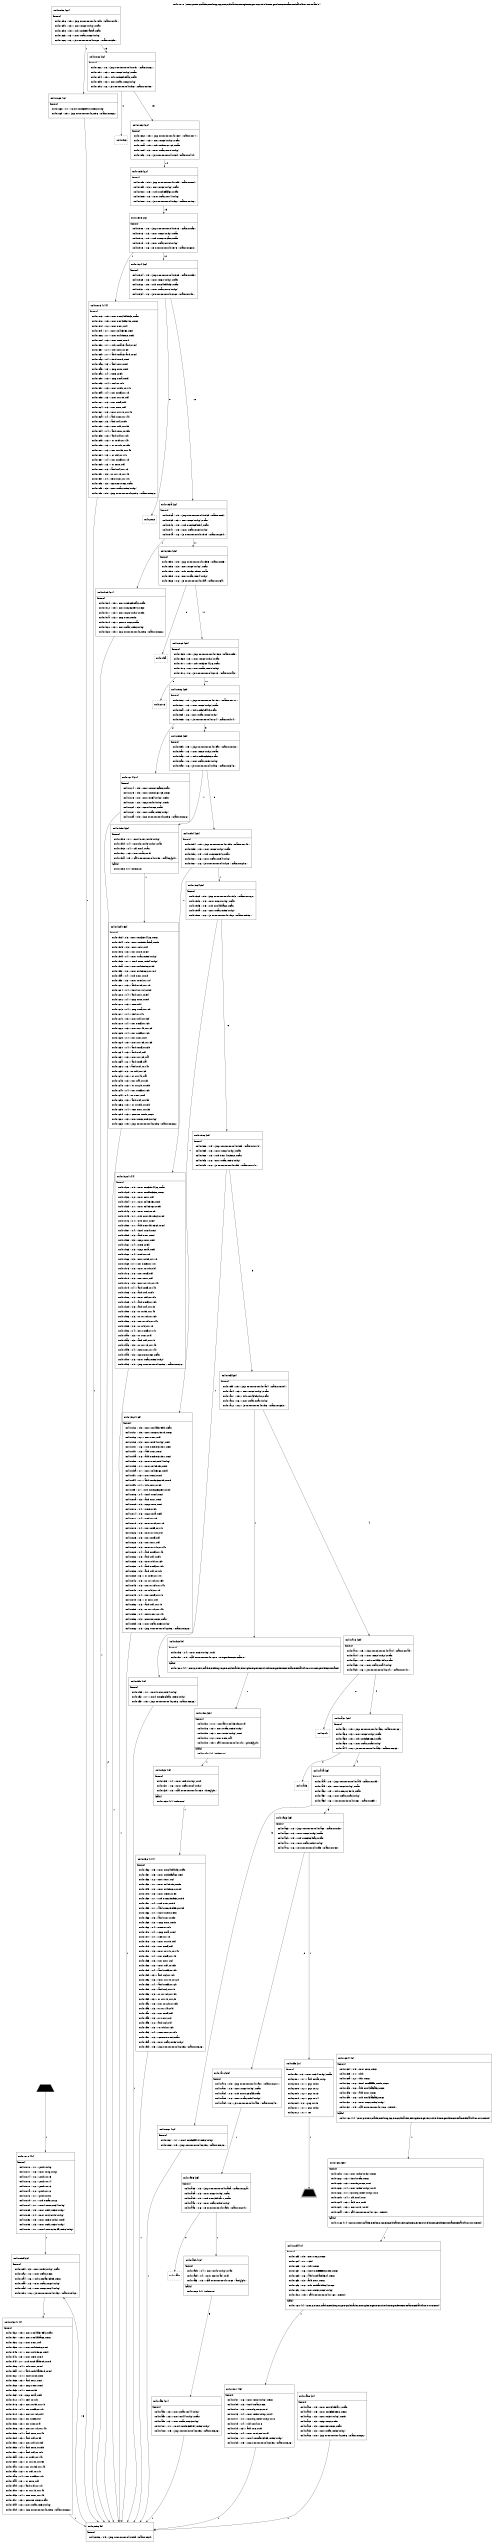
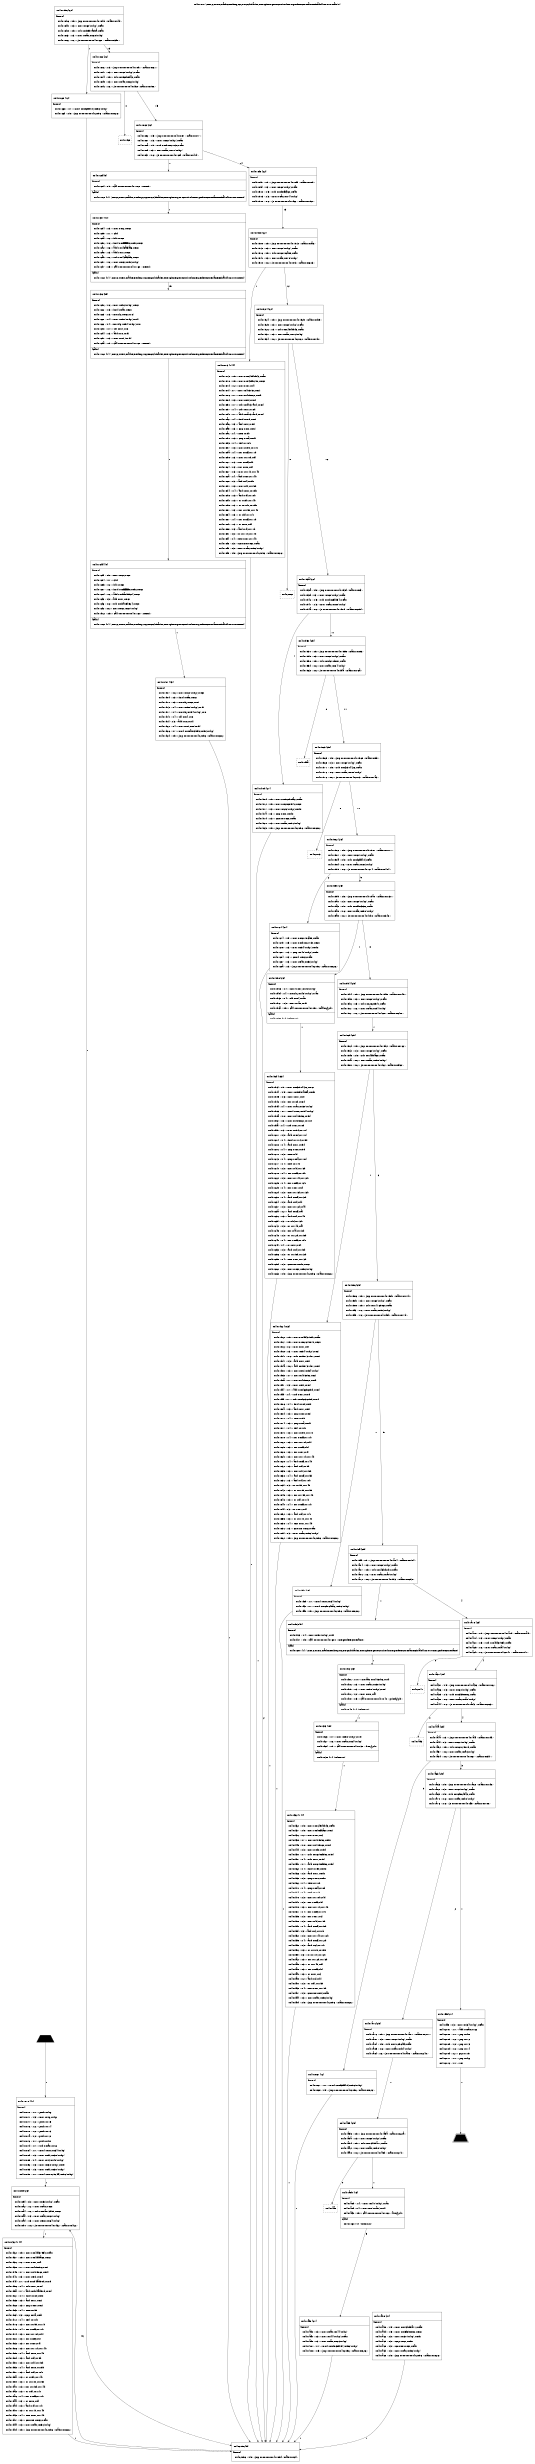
node "0x401c8f [5]": added
node "0x401b28 [144]": removed
edge "0x401c94 [40]" -> "0x401cbc [35]": label " 1" -> " 15"
